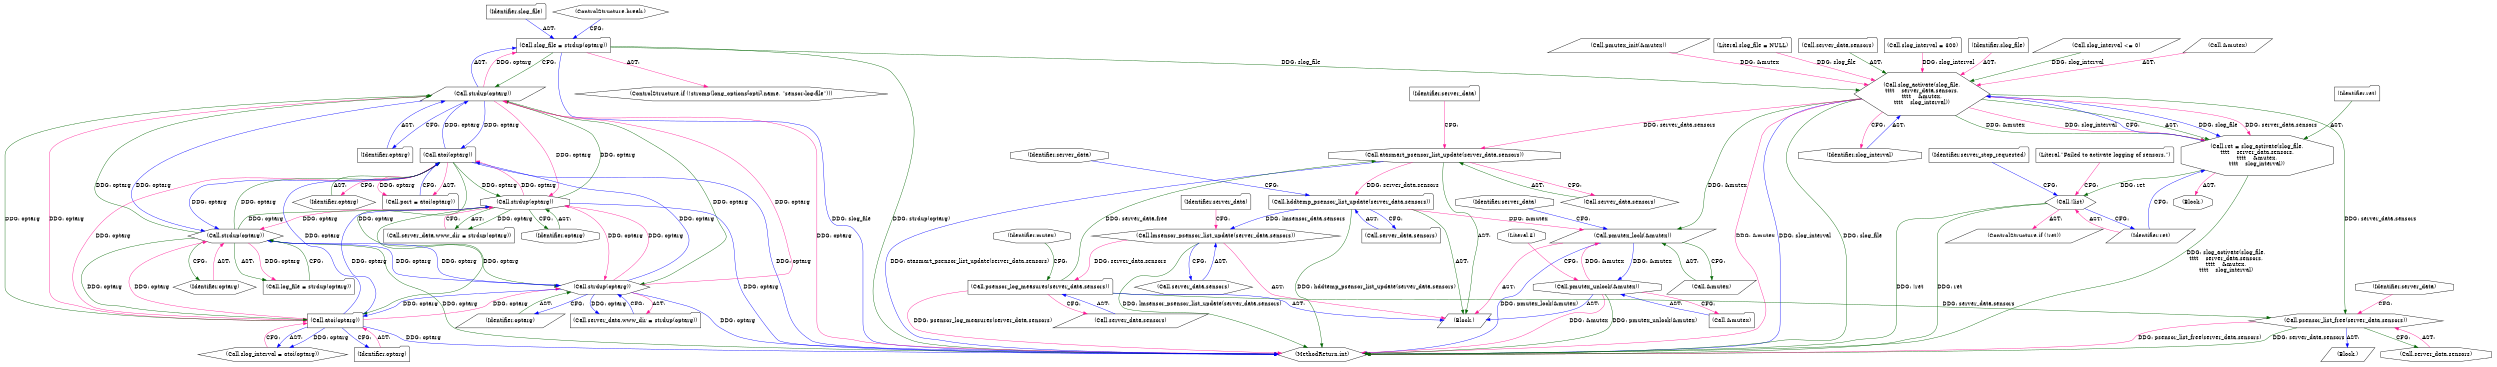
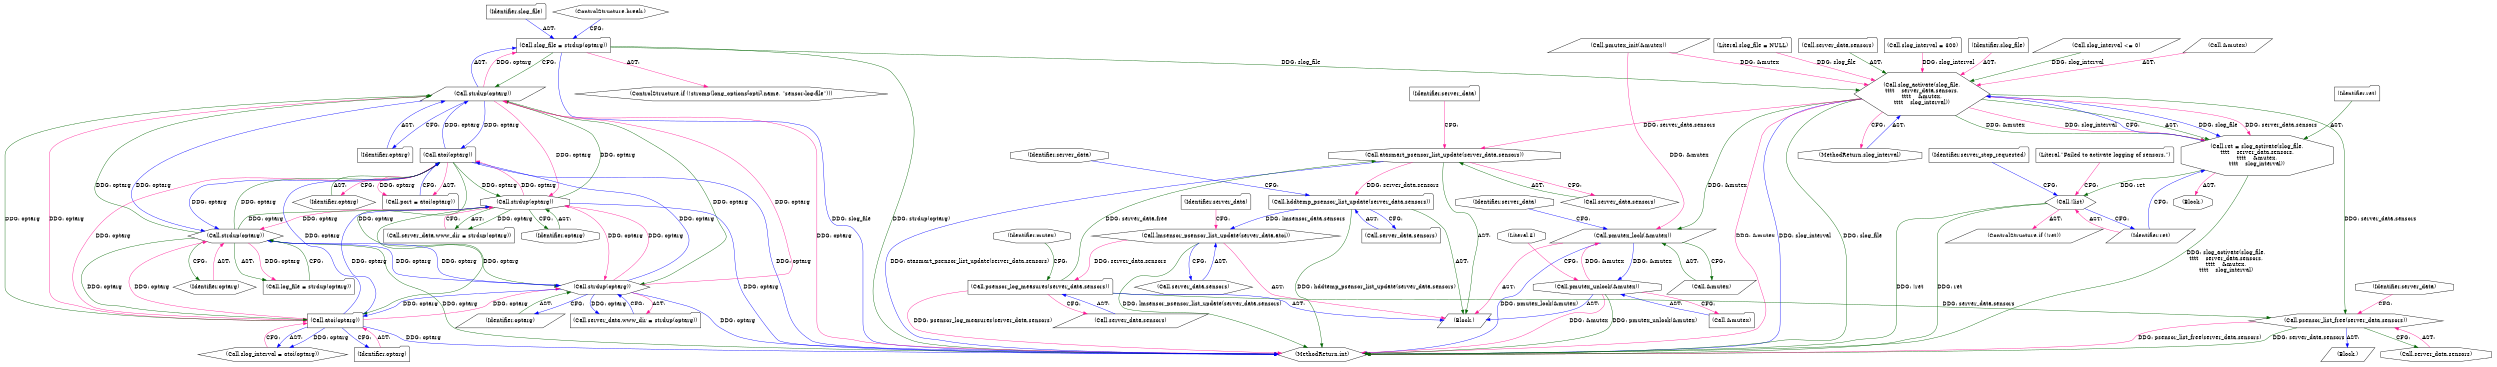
node "(Identifier,slog_interval)": label "(Identifier,slog_interval)" -> "(MethodReturn,slog_interval)"
edge "(Call,hddtemp_psensor_list_update(server_data.sensors))" -> "(Call,pmutex_lock(&mutex))": now "(Call,pmutex_init(&mutex))" -> "(Call,pmutex_lock(&mutex))"
node "(Call,lmsensor_psensor_list_update(server_data.sensors))": label "(Call,lmsensor_psensor_list_update(server_data.sensors))" -> "(Call,lmsensor_psensor_list_update(server_data.atoi))"
